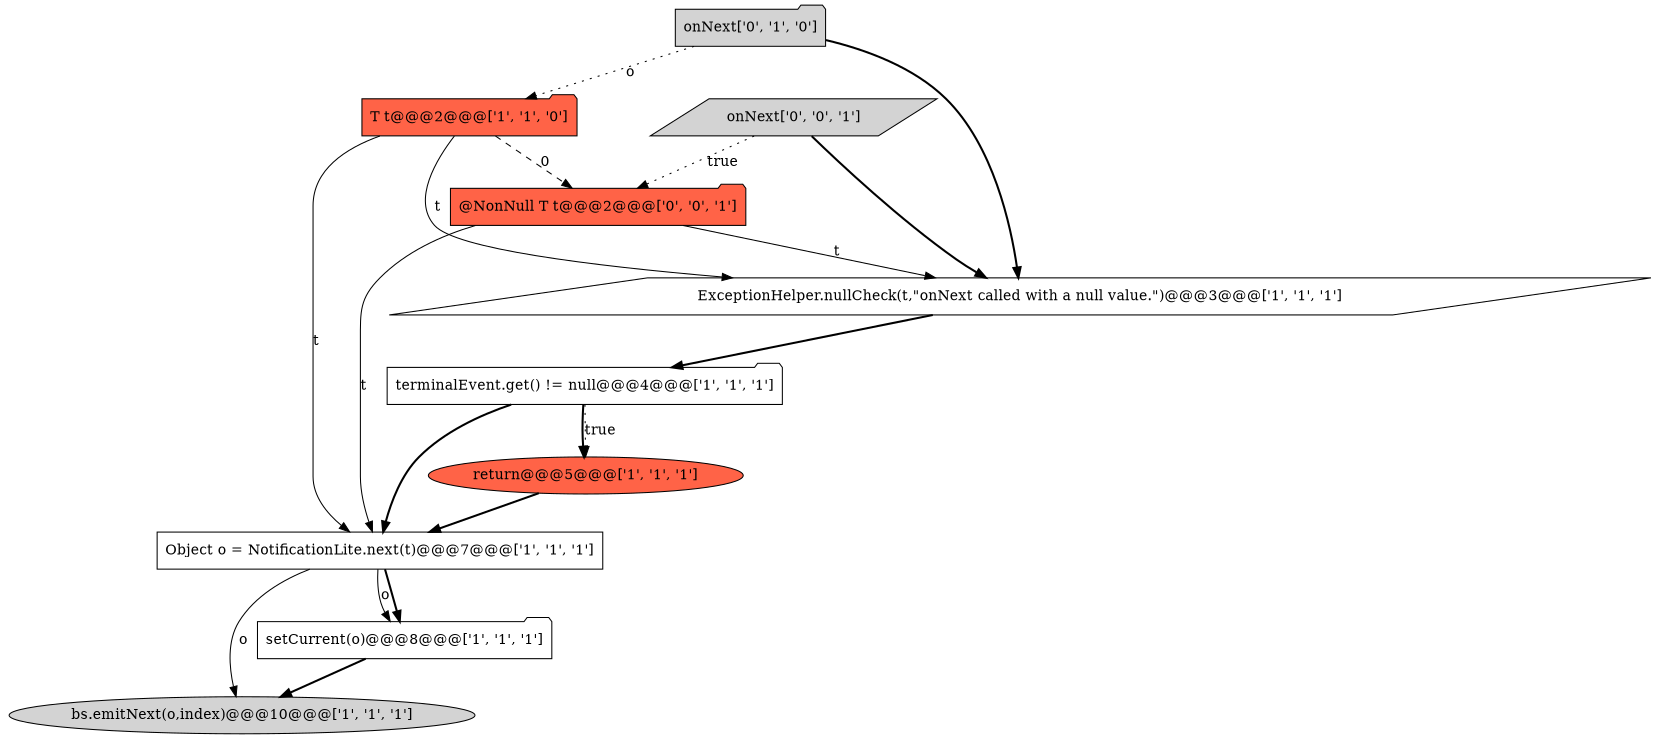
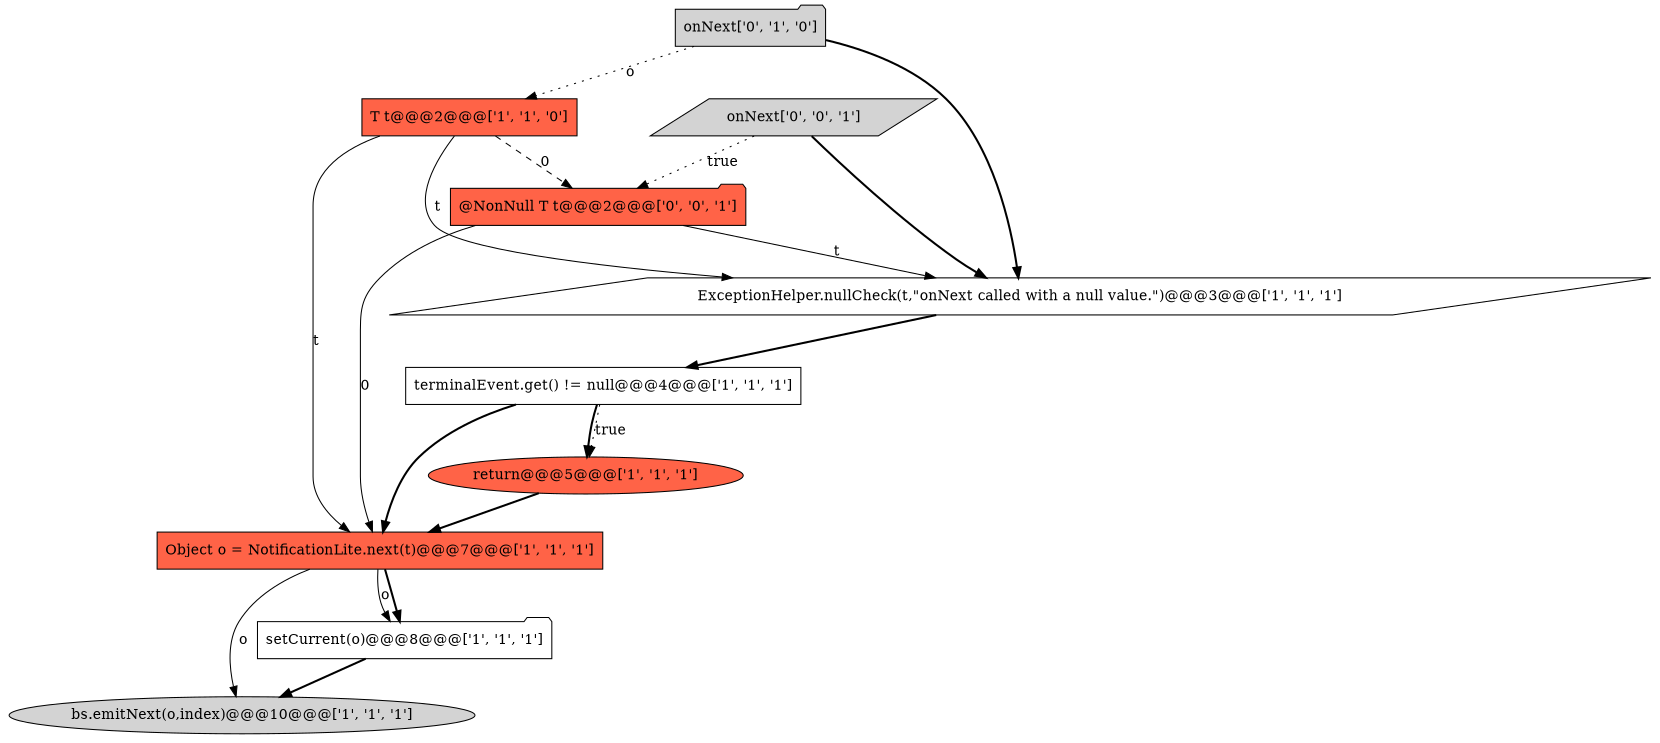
node "T t@@@2@@@['1', '1', '0']": shape folder -> box
edge "@NonNull T t@@@2@@@['0', '0', '1']" -> "Object o = NotificationLite.next(t)@@@7@@@['1', '1', '1']": label "t" -> "0"
node "terminalEvent.get() != null@@@4@@@['1', '1', '1']": shape folder -> box
node "Object o = NotificationLite.next(t)@@@7@@@['1', '1', '1']": fillcolor white -> tomato
